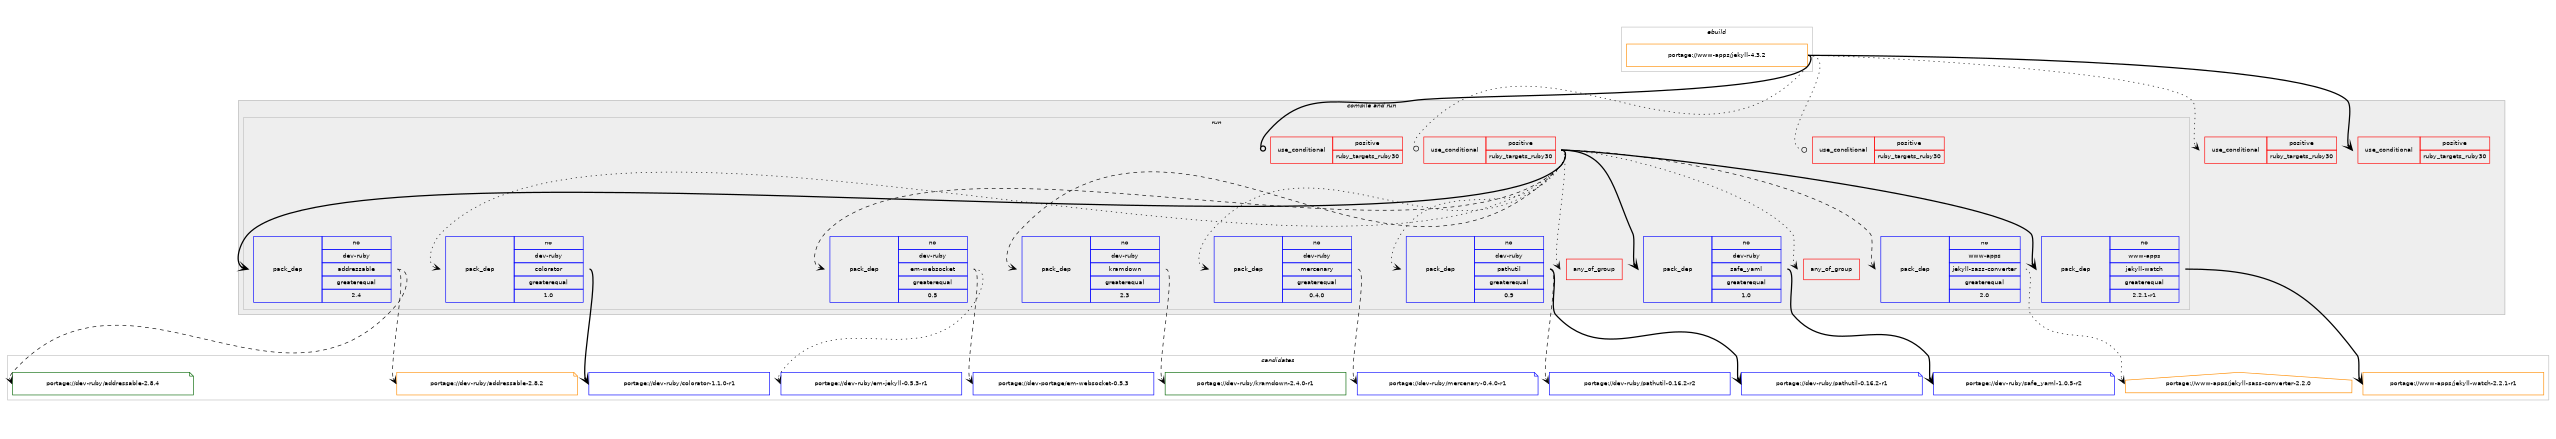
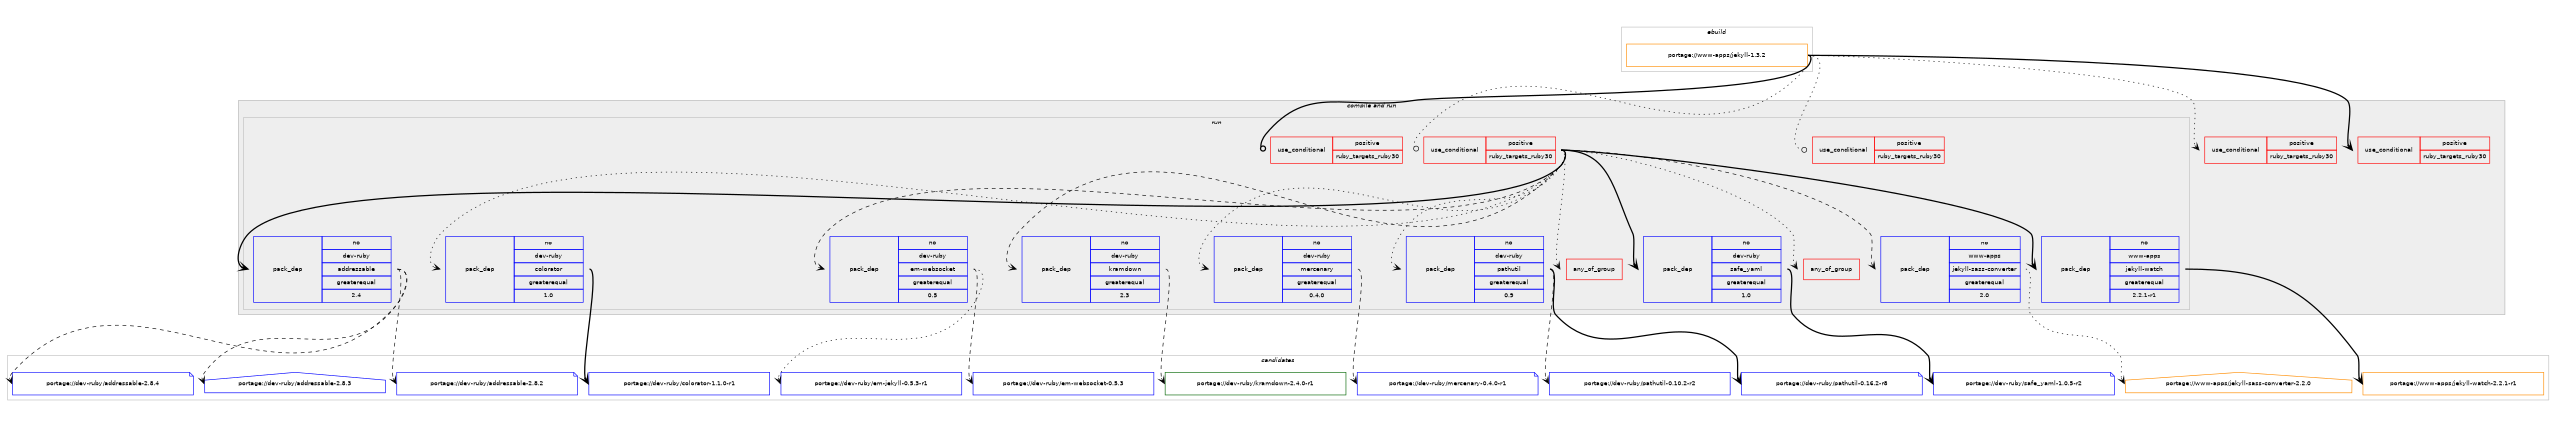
node "portage://www-apps/jekyll-4.3.2": label "portage://www-apps/jekyll-4.3.2" -> "portage://www-apps/jekyll-1.3.2"
node "portage://dev-ruby/addressable-2.8.4": color darkgreen -> blue
node "portage://dev-ruby/addressable-2.8.3": added
node "portage://dev-ruby/addressable-2.8.2": color darkorange -> blue
node "portage://dev-portage/em-websocket-0.5.3": label "portage://dev-portage/em-websocket-0.5.3" -> "portage://dev-ruby/em-websocket-0.5.3"
node "portage://dev-ruby/pathutil-0.16.2-r2": label "portage://dev-ruby/pathutil-0.16.2-r2" -> "portage://dev-ruby/pathutil-0.10.2-r2"
node "portage://dev-ruby/pathutil-0.16.2-r1": label "portage://dev-ruby/pathutil-0.16.2-r1" -> "portage://dev-ruby/pathutil-0.16.2-r8"
